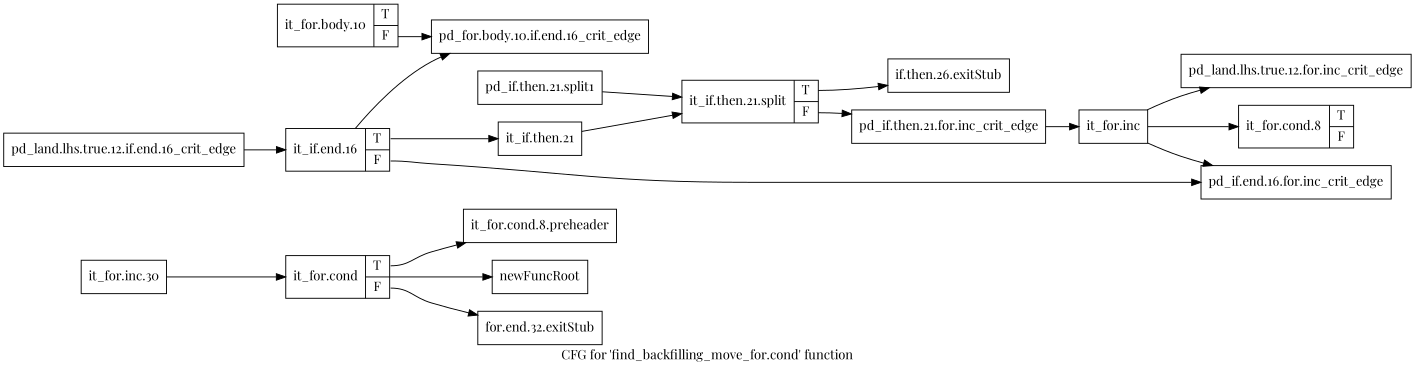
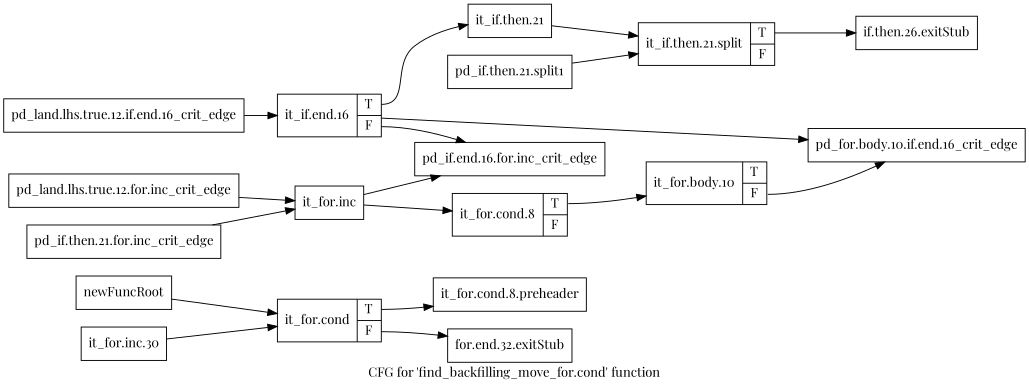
edge "it_for.inc" -> "pd_land.lhs.true.12.for.inc_crit_edge": reversed
edge "it_if.then.21.split" -> "pd_if.then.21.for.inc_crit_edge": removed
edge "it_for.cond.8" -> "it_for.body.10": added
edge "it_for.cond" -> "newFuncRoot": reversed
